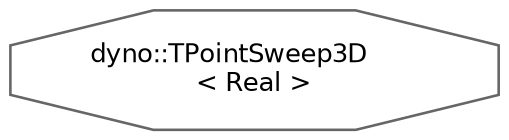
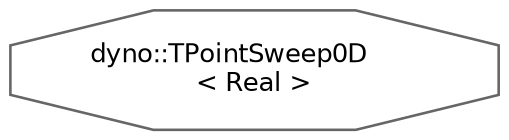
node "dyno::TPointSweep3D < Real >": label "dyno::TPointSweep3D < Real >" -> "dyno::TPointSweep0D < Real >"
